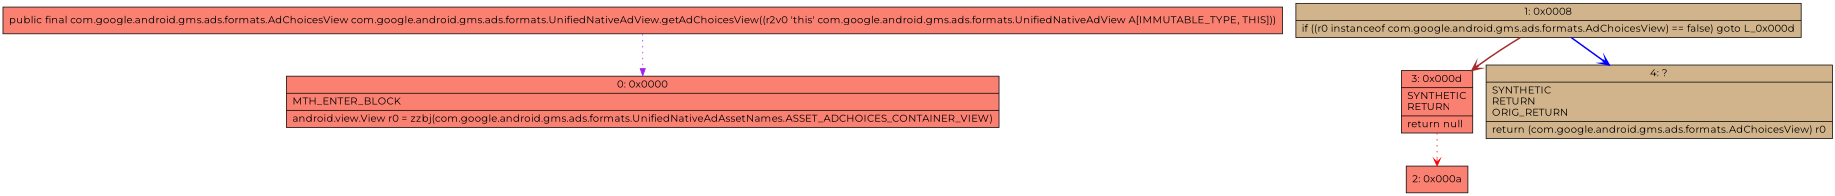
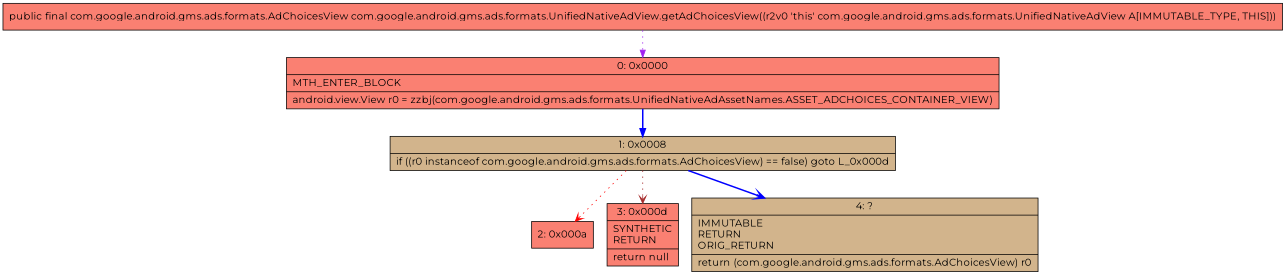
edge "1: 0x0008" -> "3: 0x000d": style bold -> dotted
node "4: ?": text "SYNTHETIC" -> "IMMUTABLE"
edge "0: 0x0000" -> "1: 0x0008": added
edge "3: 0x000d" -> "2: 0x000a": now "1: 0x0008" -> "2: 0x000a"
